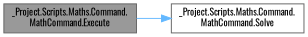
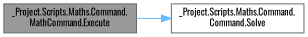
node "_Project.Scripts.Maths.Command. MathCommand.Solve": label "_Project.Scripts.Maths.Command. MathCommand.Solve" -> "_Project.Scripts.Maths.Command. Command.Solve"
